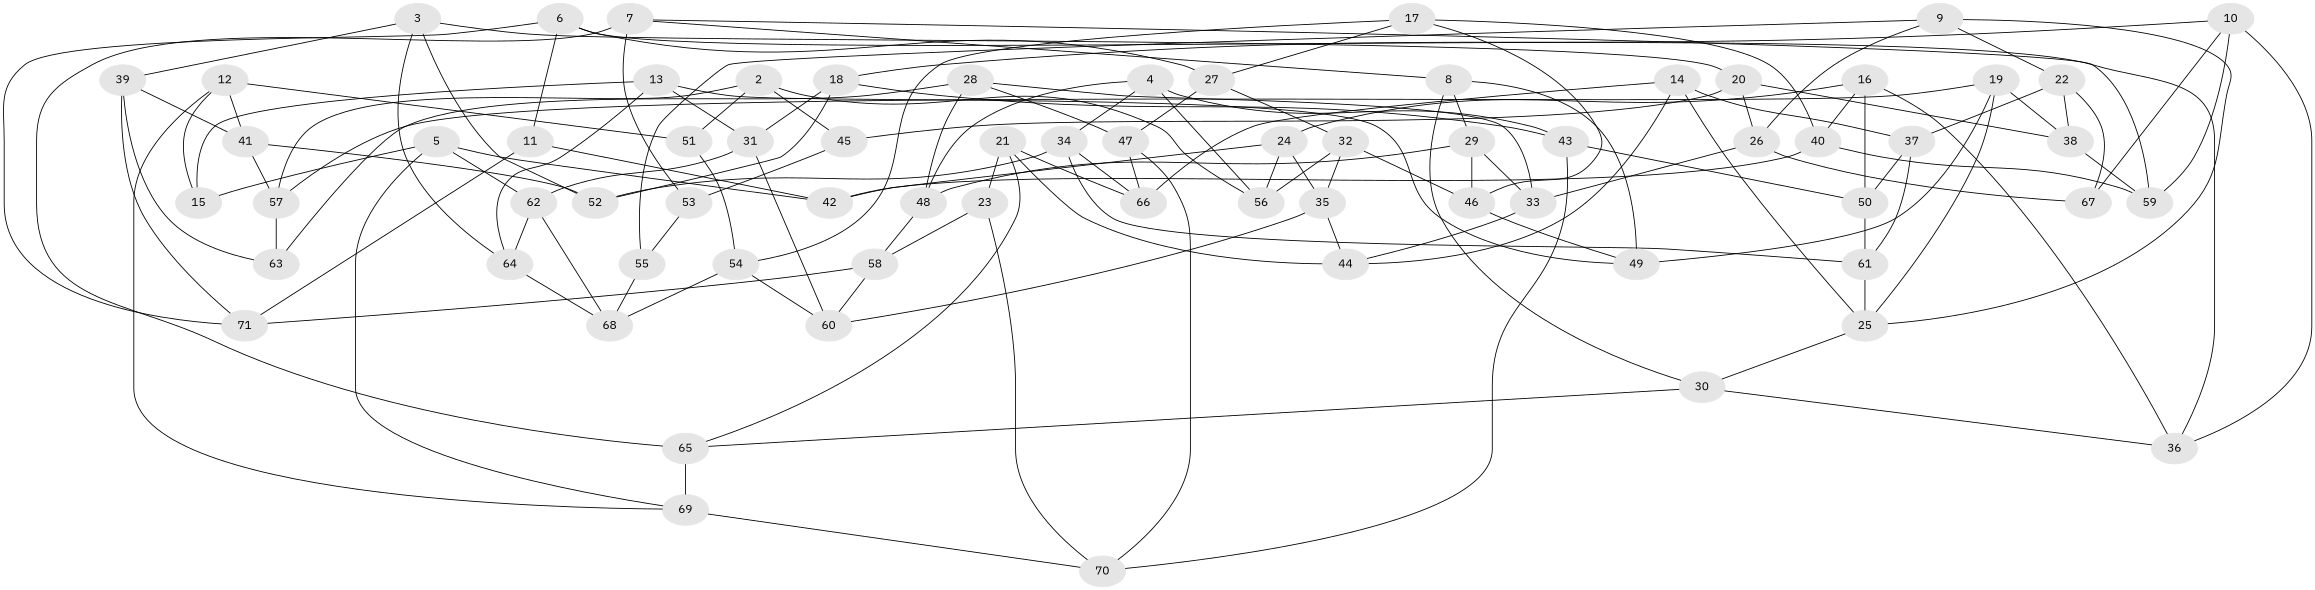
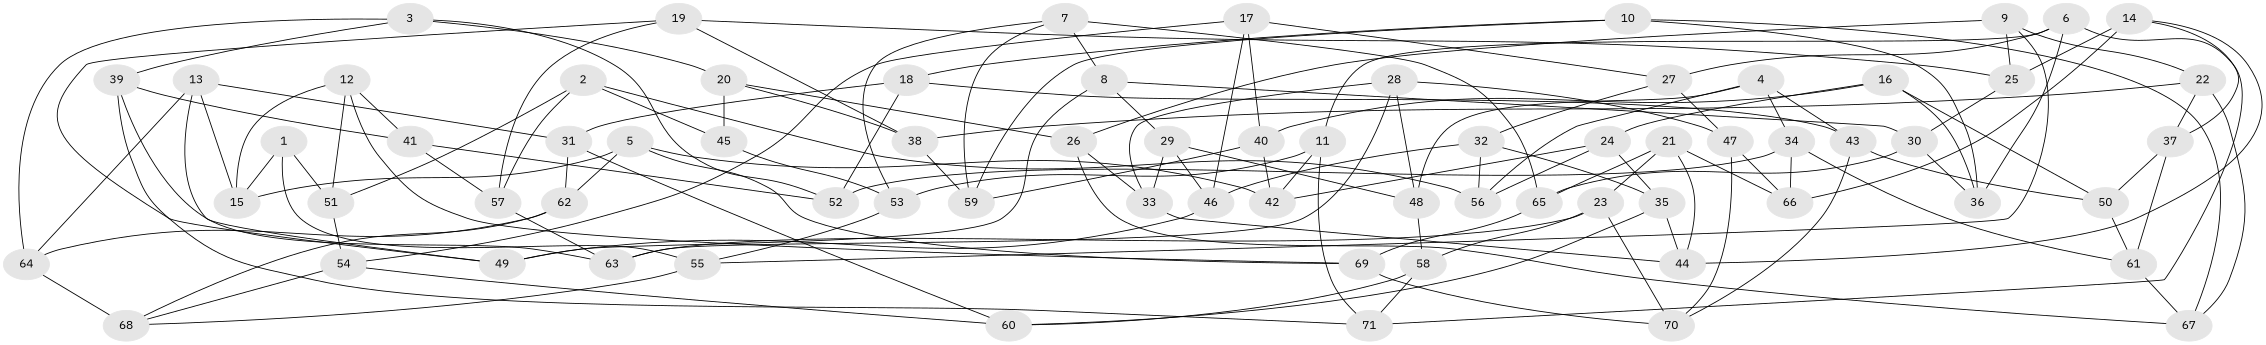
node "1": added
edge "11" -- "53": added
edge "23" -- "63": added
edge "61" -- "25": now "61" -- "67"
